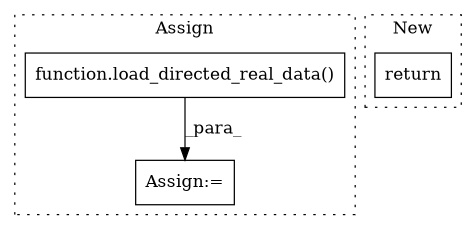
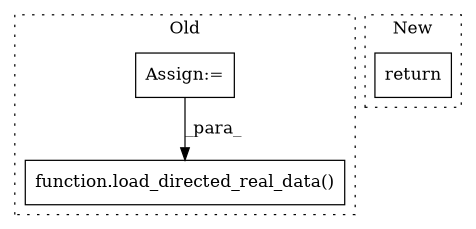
cluster "Assign": label "Assign" -> "Old"
edge "function.load_directed_real_data()" -> "Assign:=": reversed
